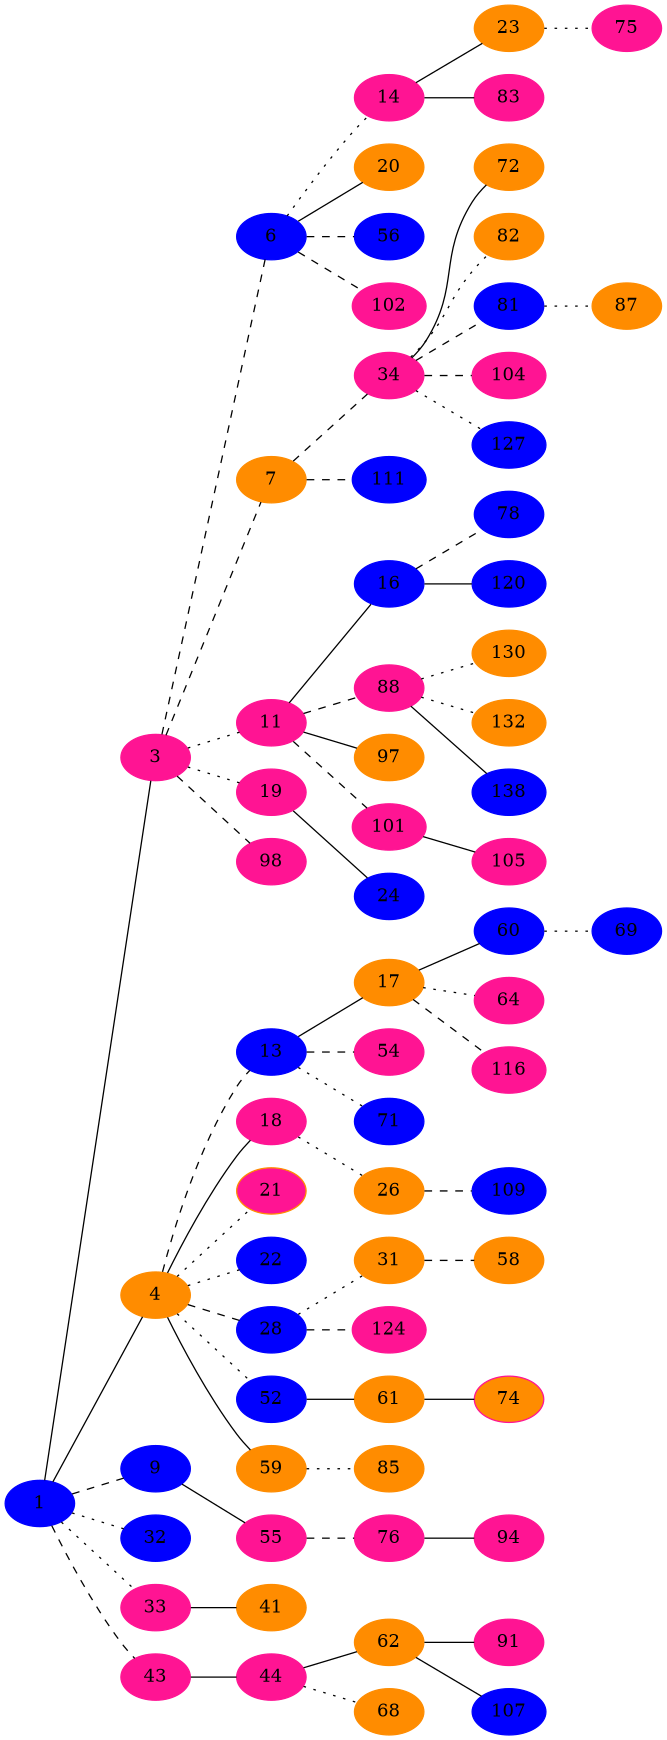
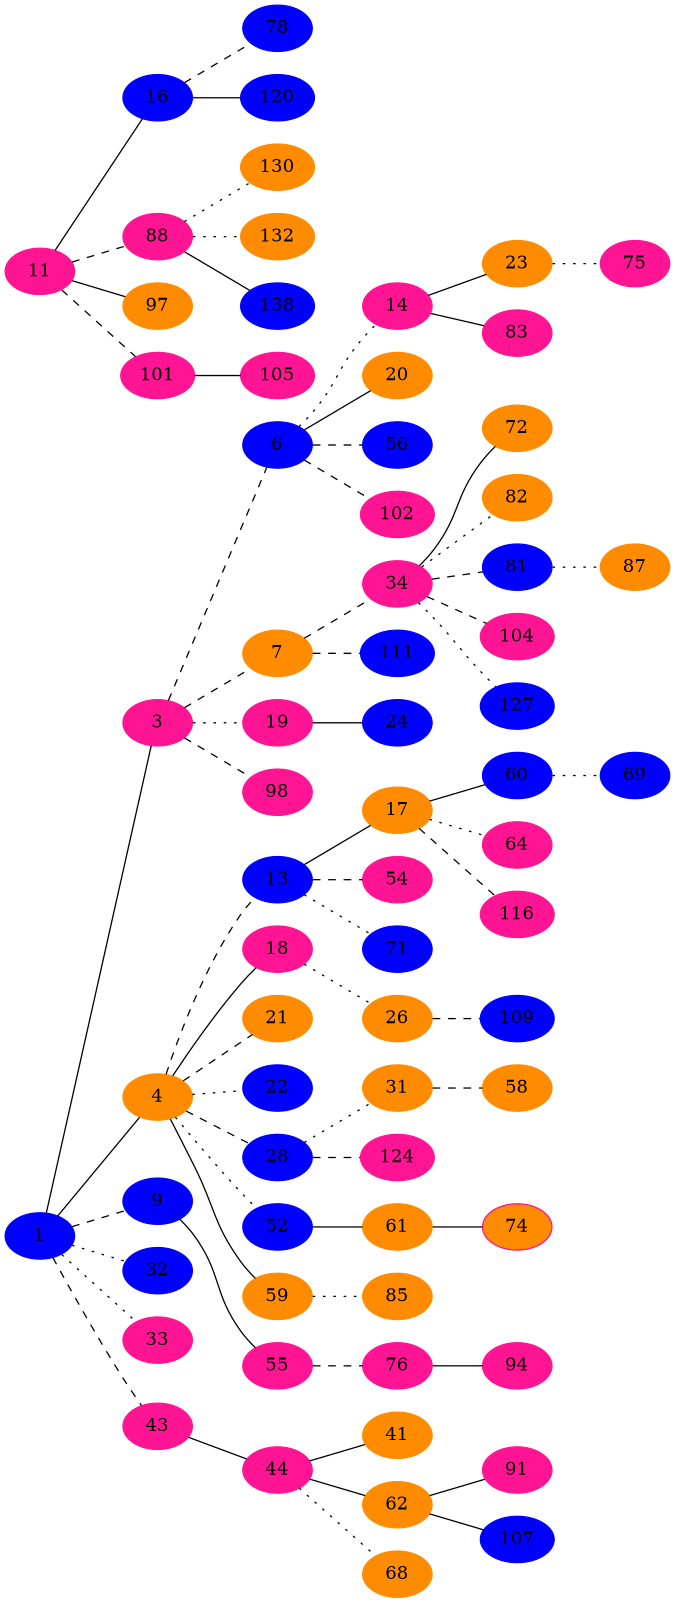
edge "11" -- "3": removed
node "21": fillcolor deeppink -> darkorange
edge "21" -- "4": style dotted -> dashed
edge "33" -- "41": now "44" -- "41"
